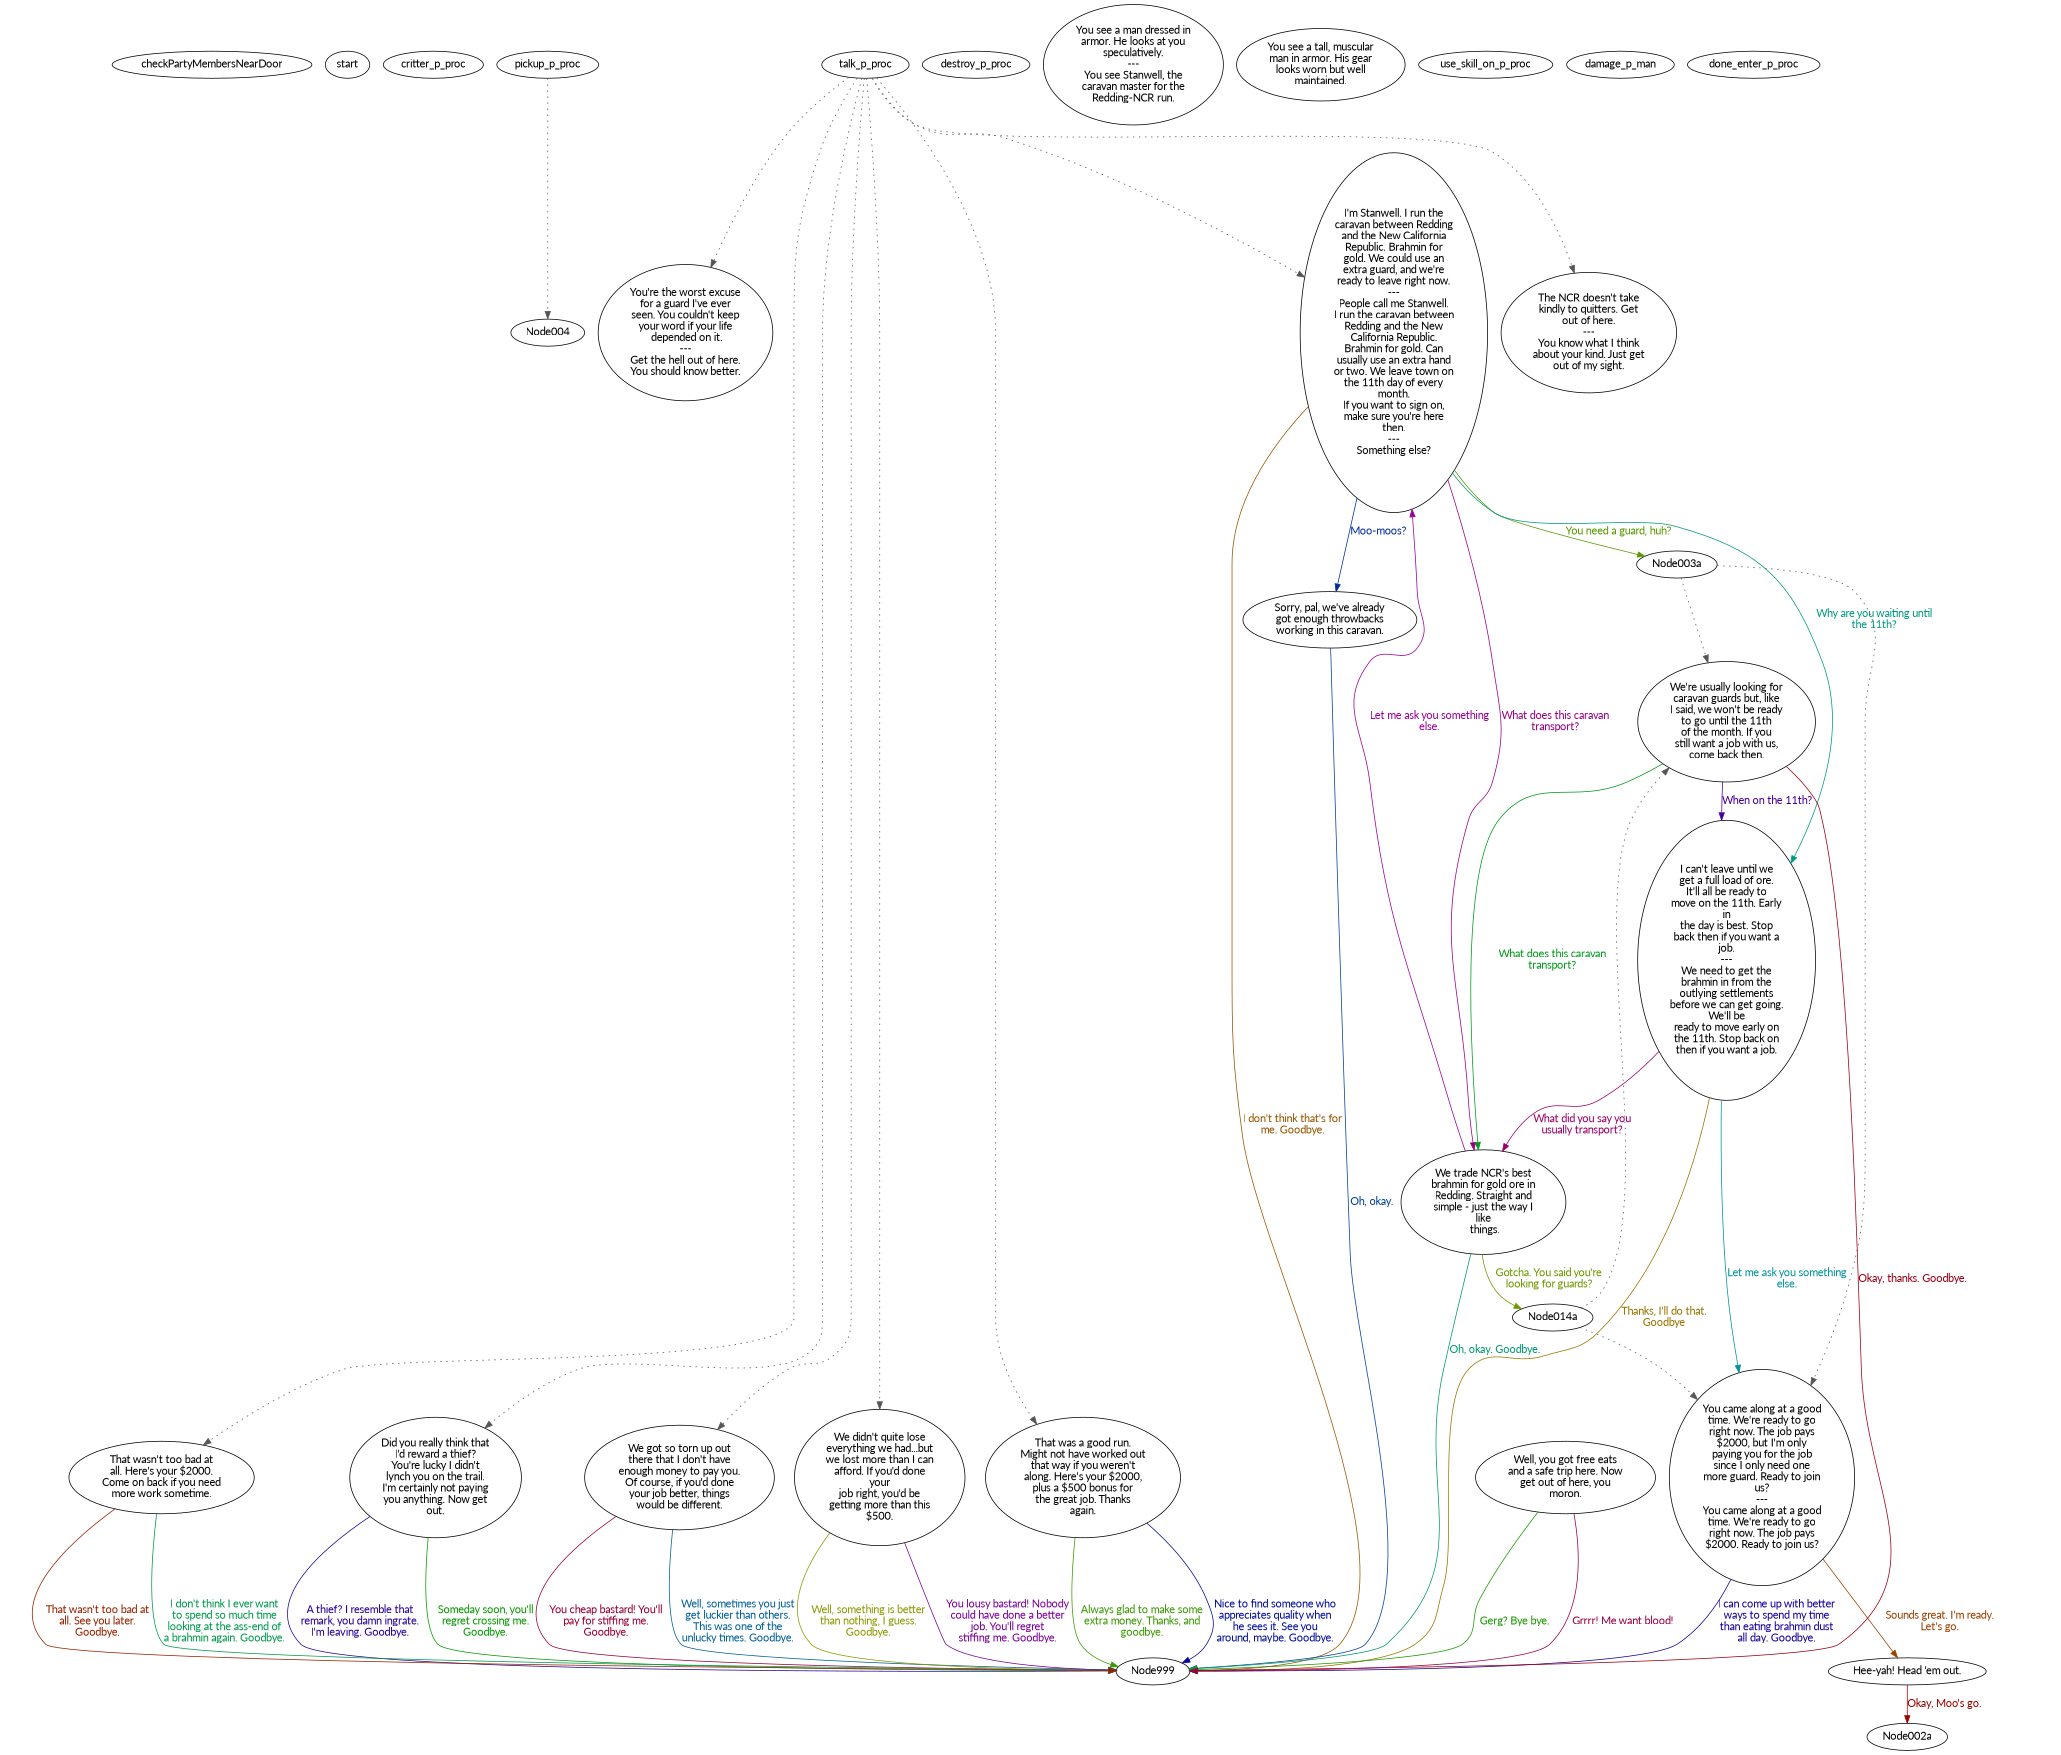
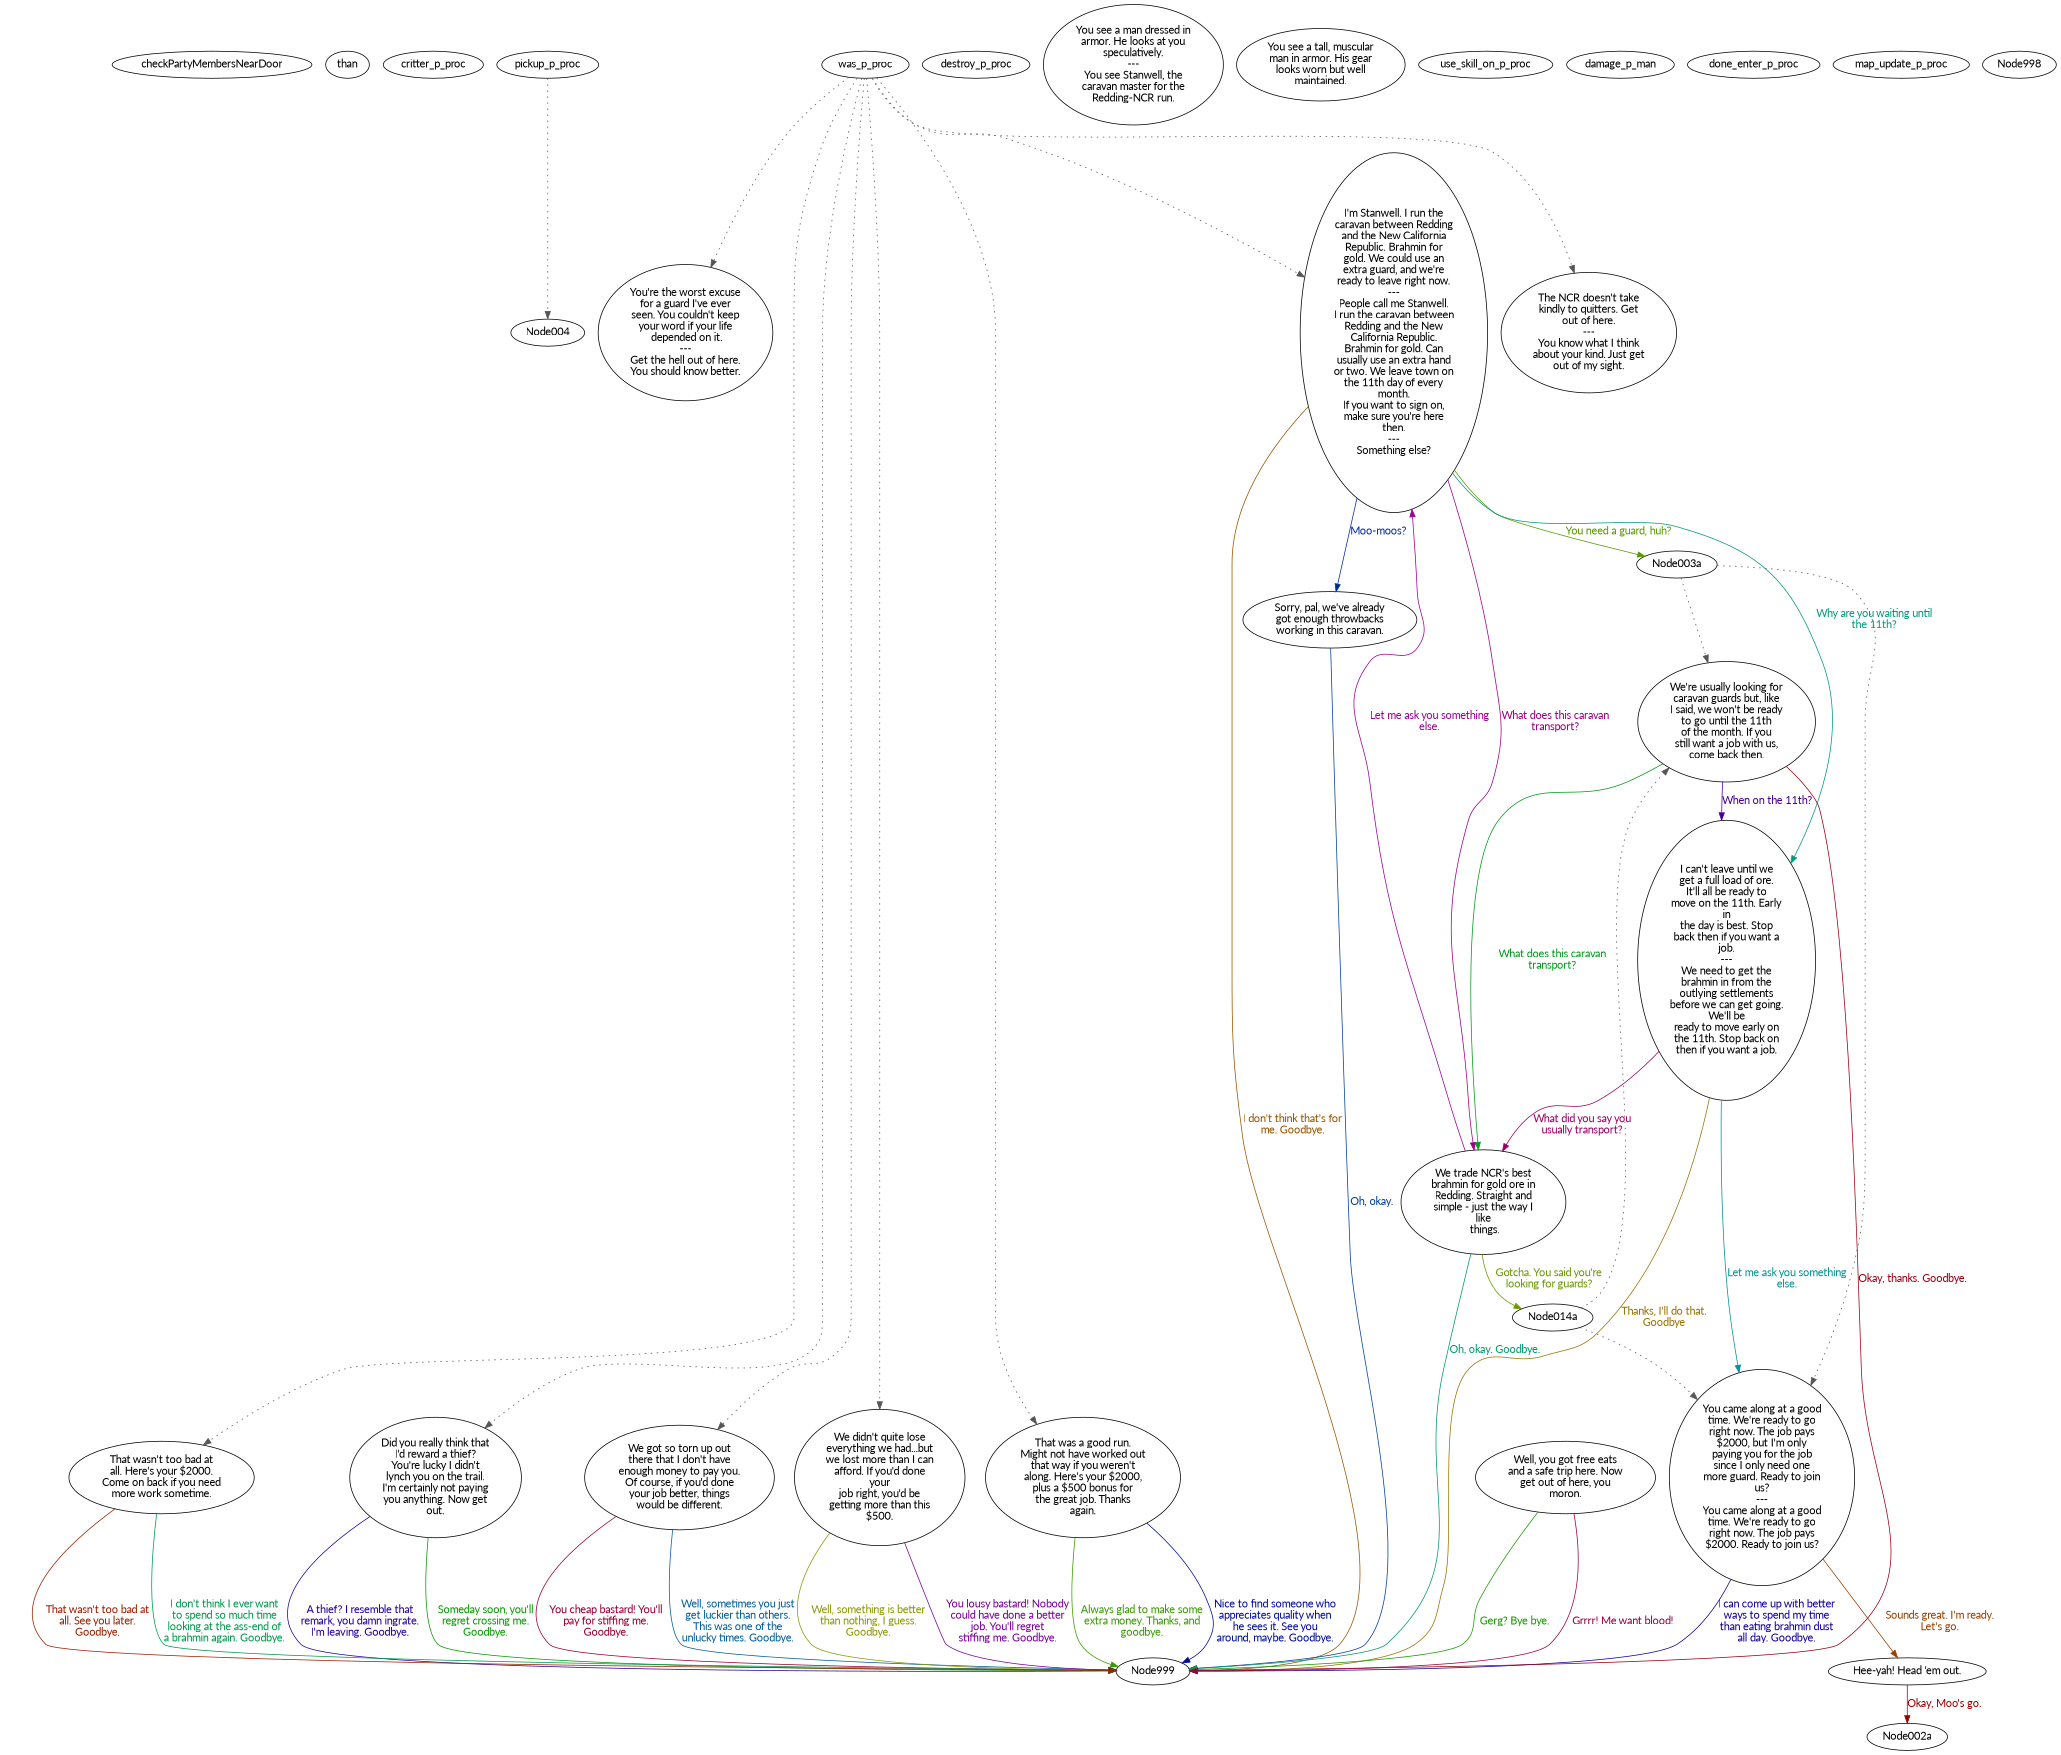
node "start": label "start" -> "than"
node "talk_p_proc": label "talk_p_proc" -> "was_p_proc"
node "map_update_p_proc": added
node "Node998": added
